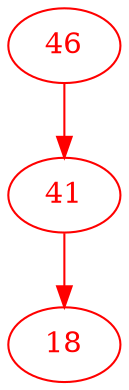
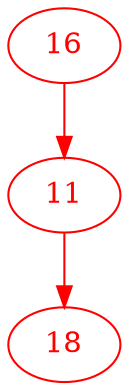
node "46": label "46" -> "16"
node "41": label "41" -> "11"
